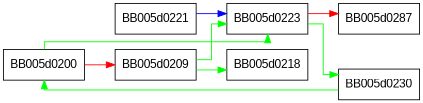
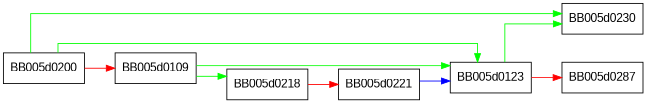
node "BB005d0223": label "BB005d0223" -> "BB005d0123"
node "BB005d0209": label "BB005d0209" -> "BB005d0109"
edge "BB005d0218" -> "BB005d0221": added
edge "BB005d0230" -> "BB005d0200": reversed
